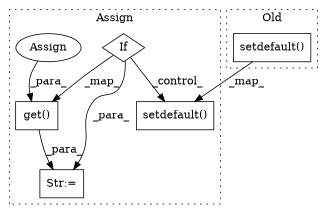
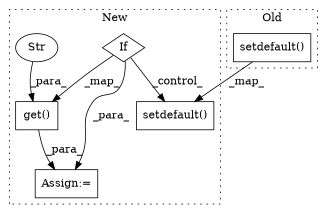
cluster "Assign": label "Assign" -> "New"
node "Assign": label "Assign" -> "Str"
node "Str:=": label "Str:=" -> "Assign:="
